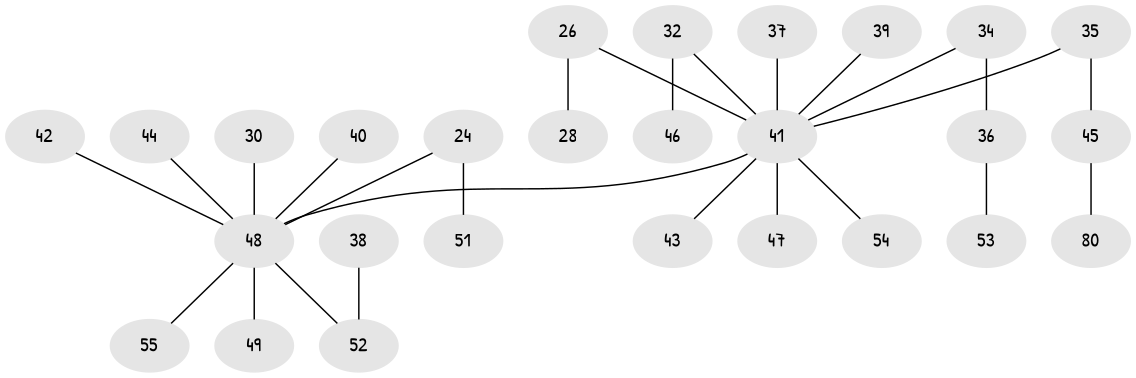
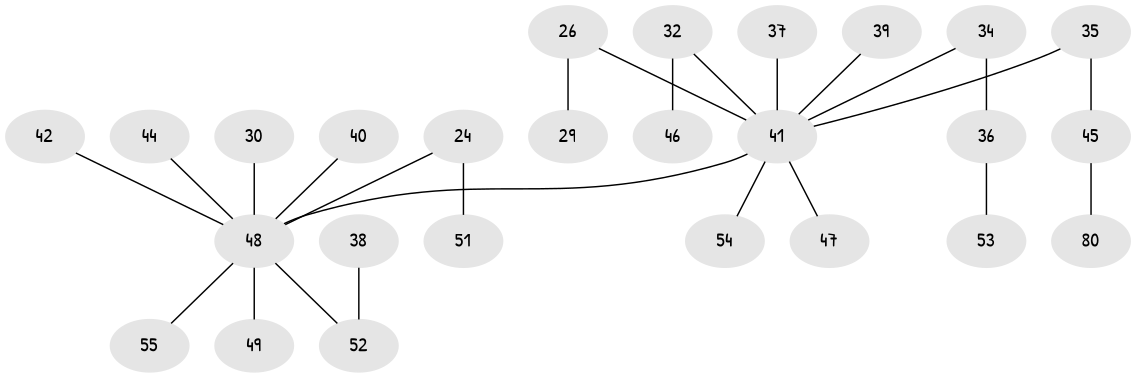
node "28": label "28" -> "29"
node "43": removed
